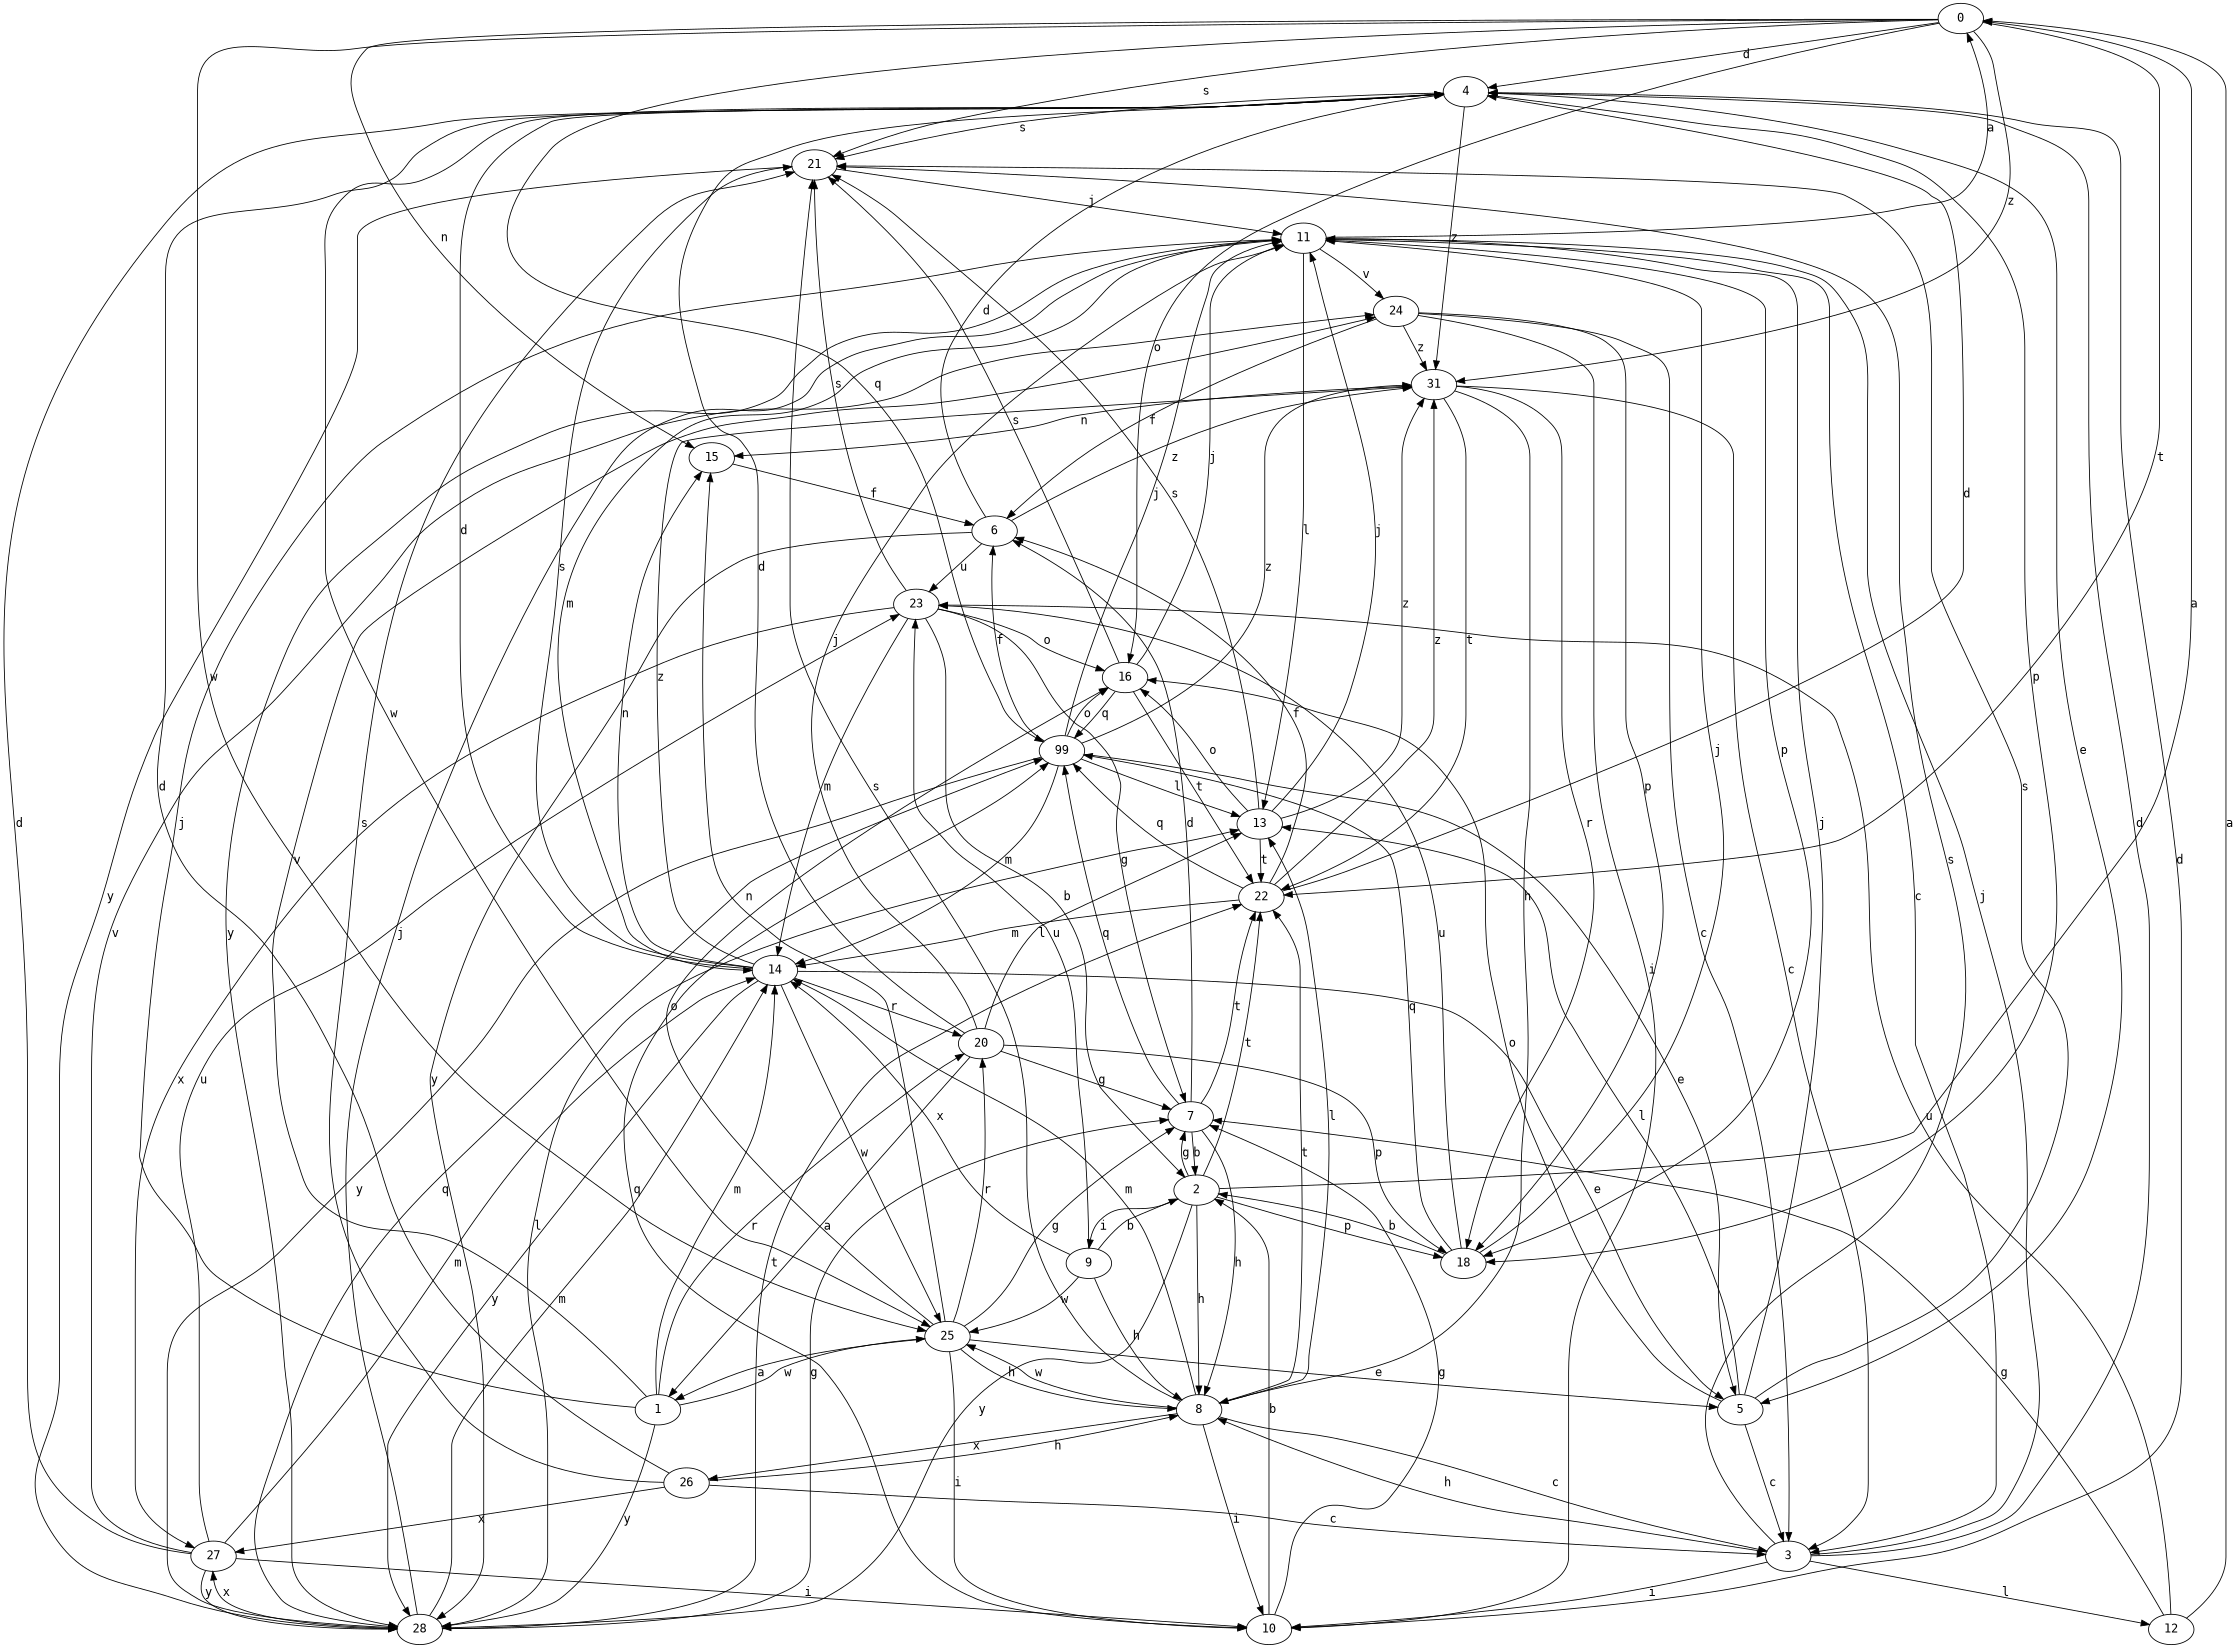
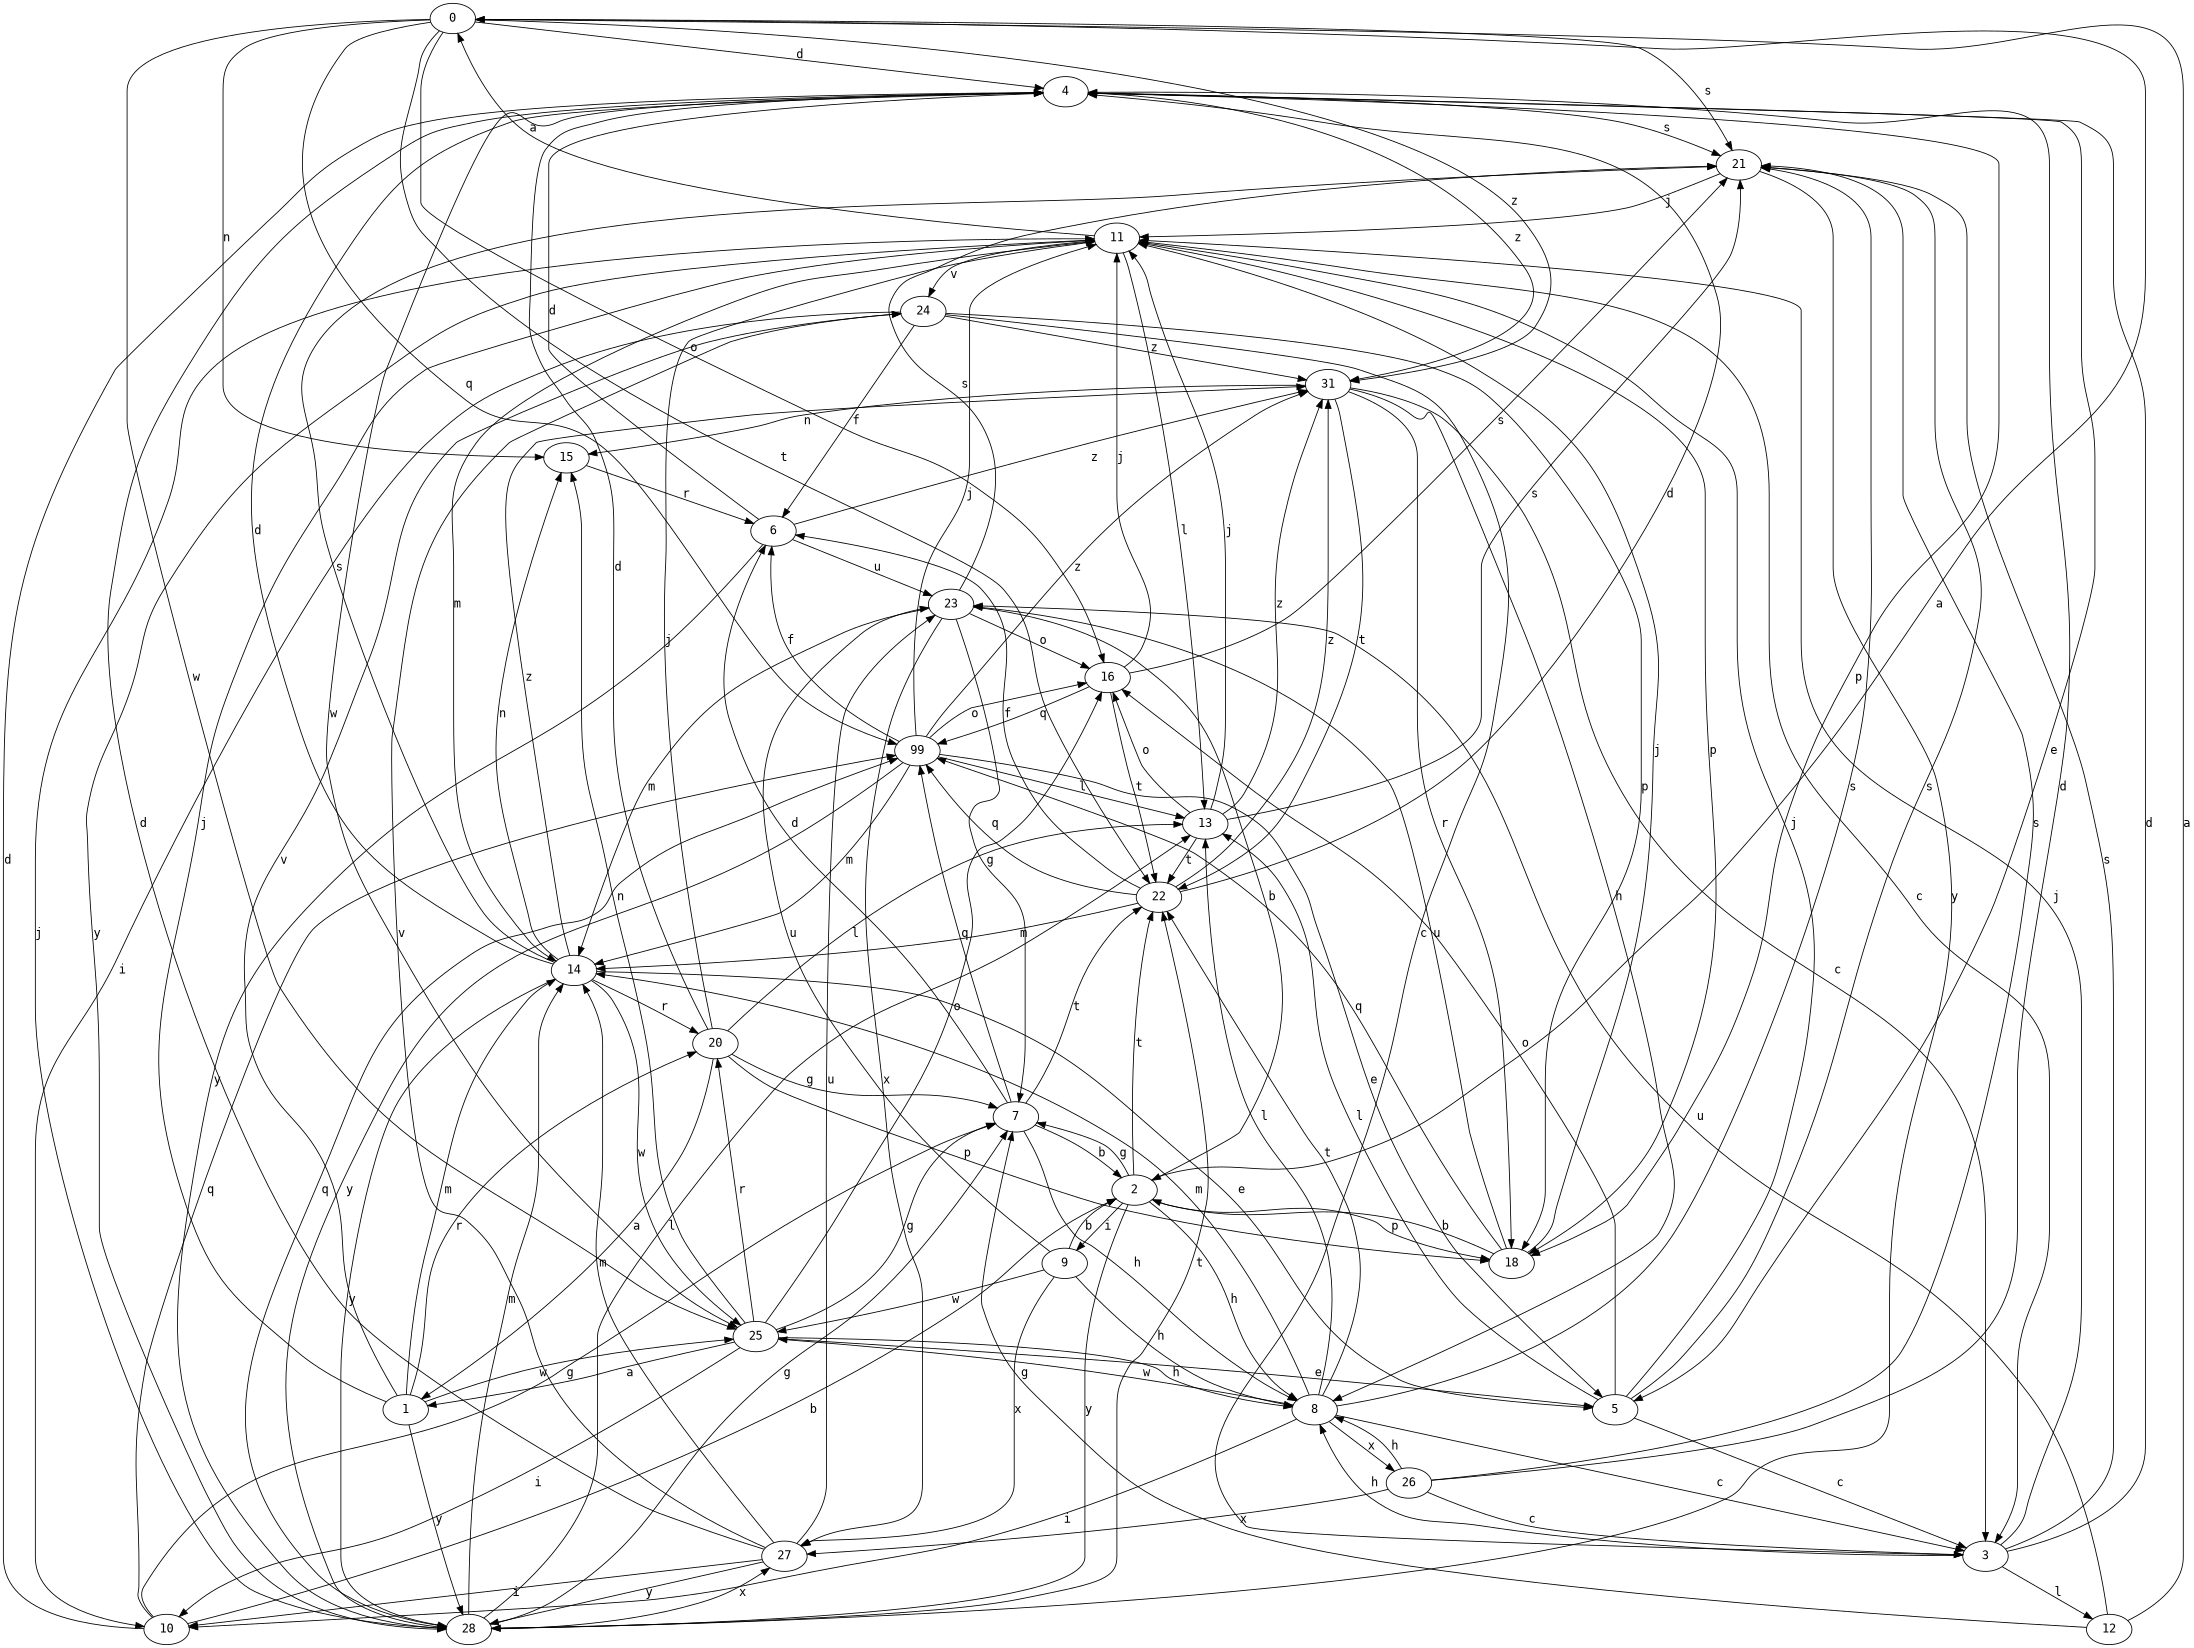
edge "15" -> "6": label "f" -> "r"
edge "9" -> "14": now "9" -> "27"
edge "3" -> "10": removed, label "i"
